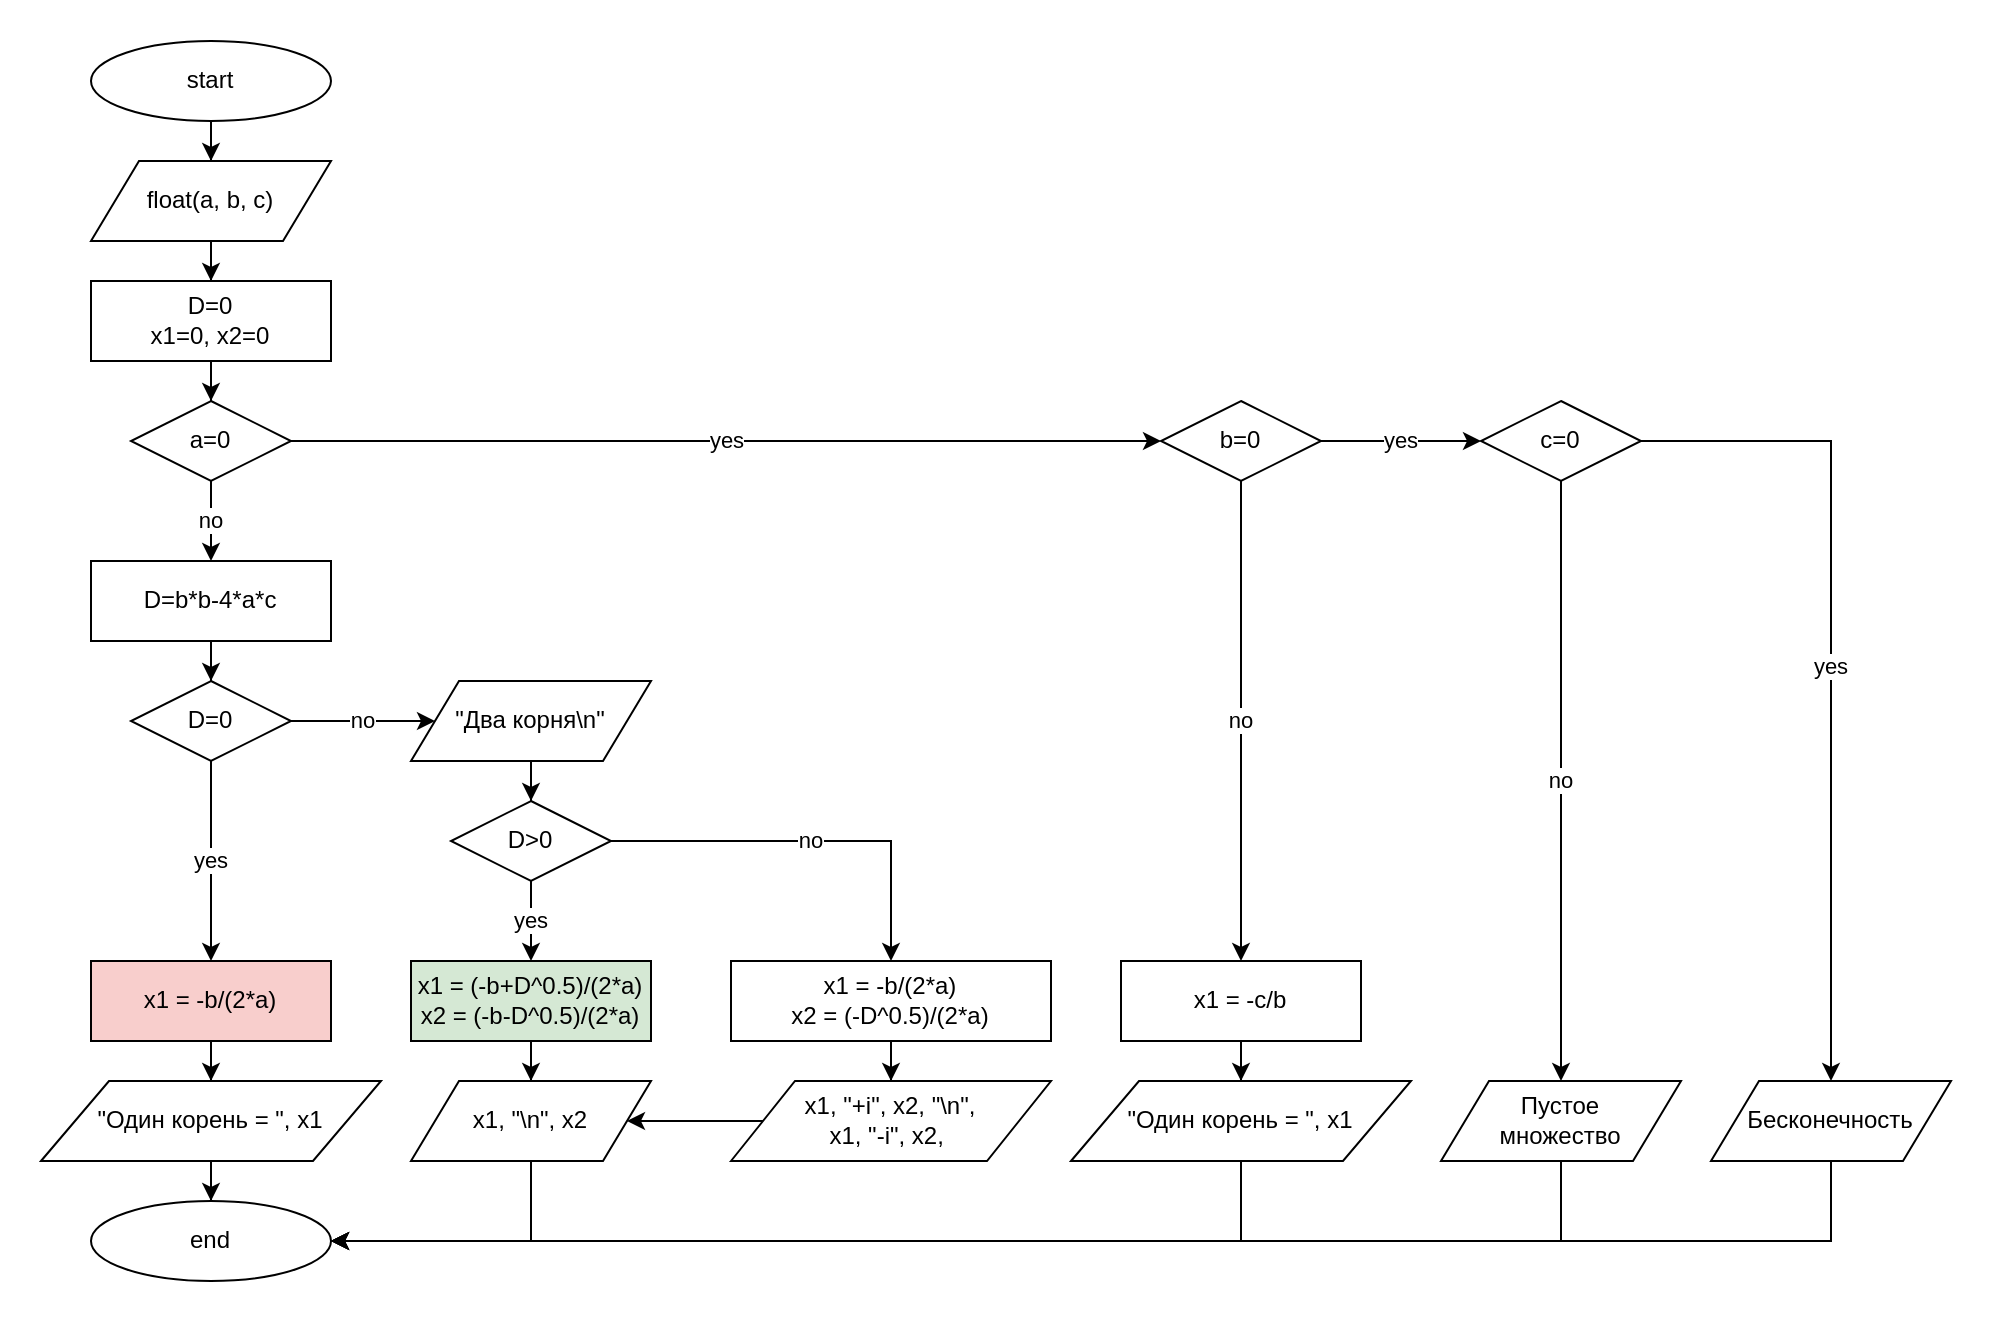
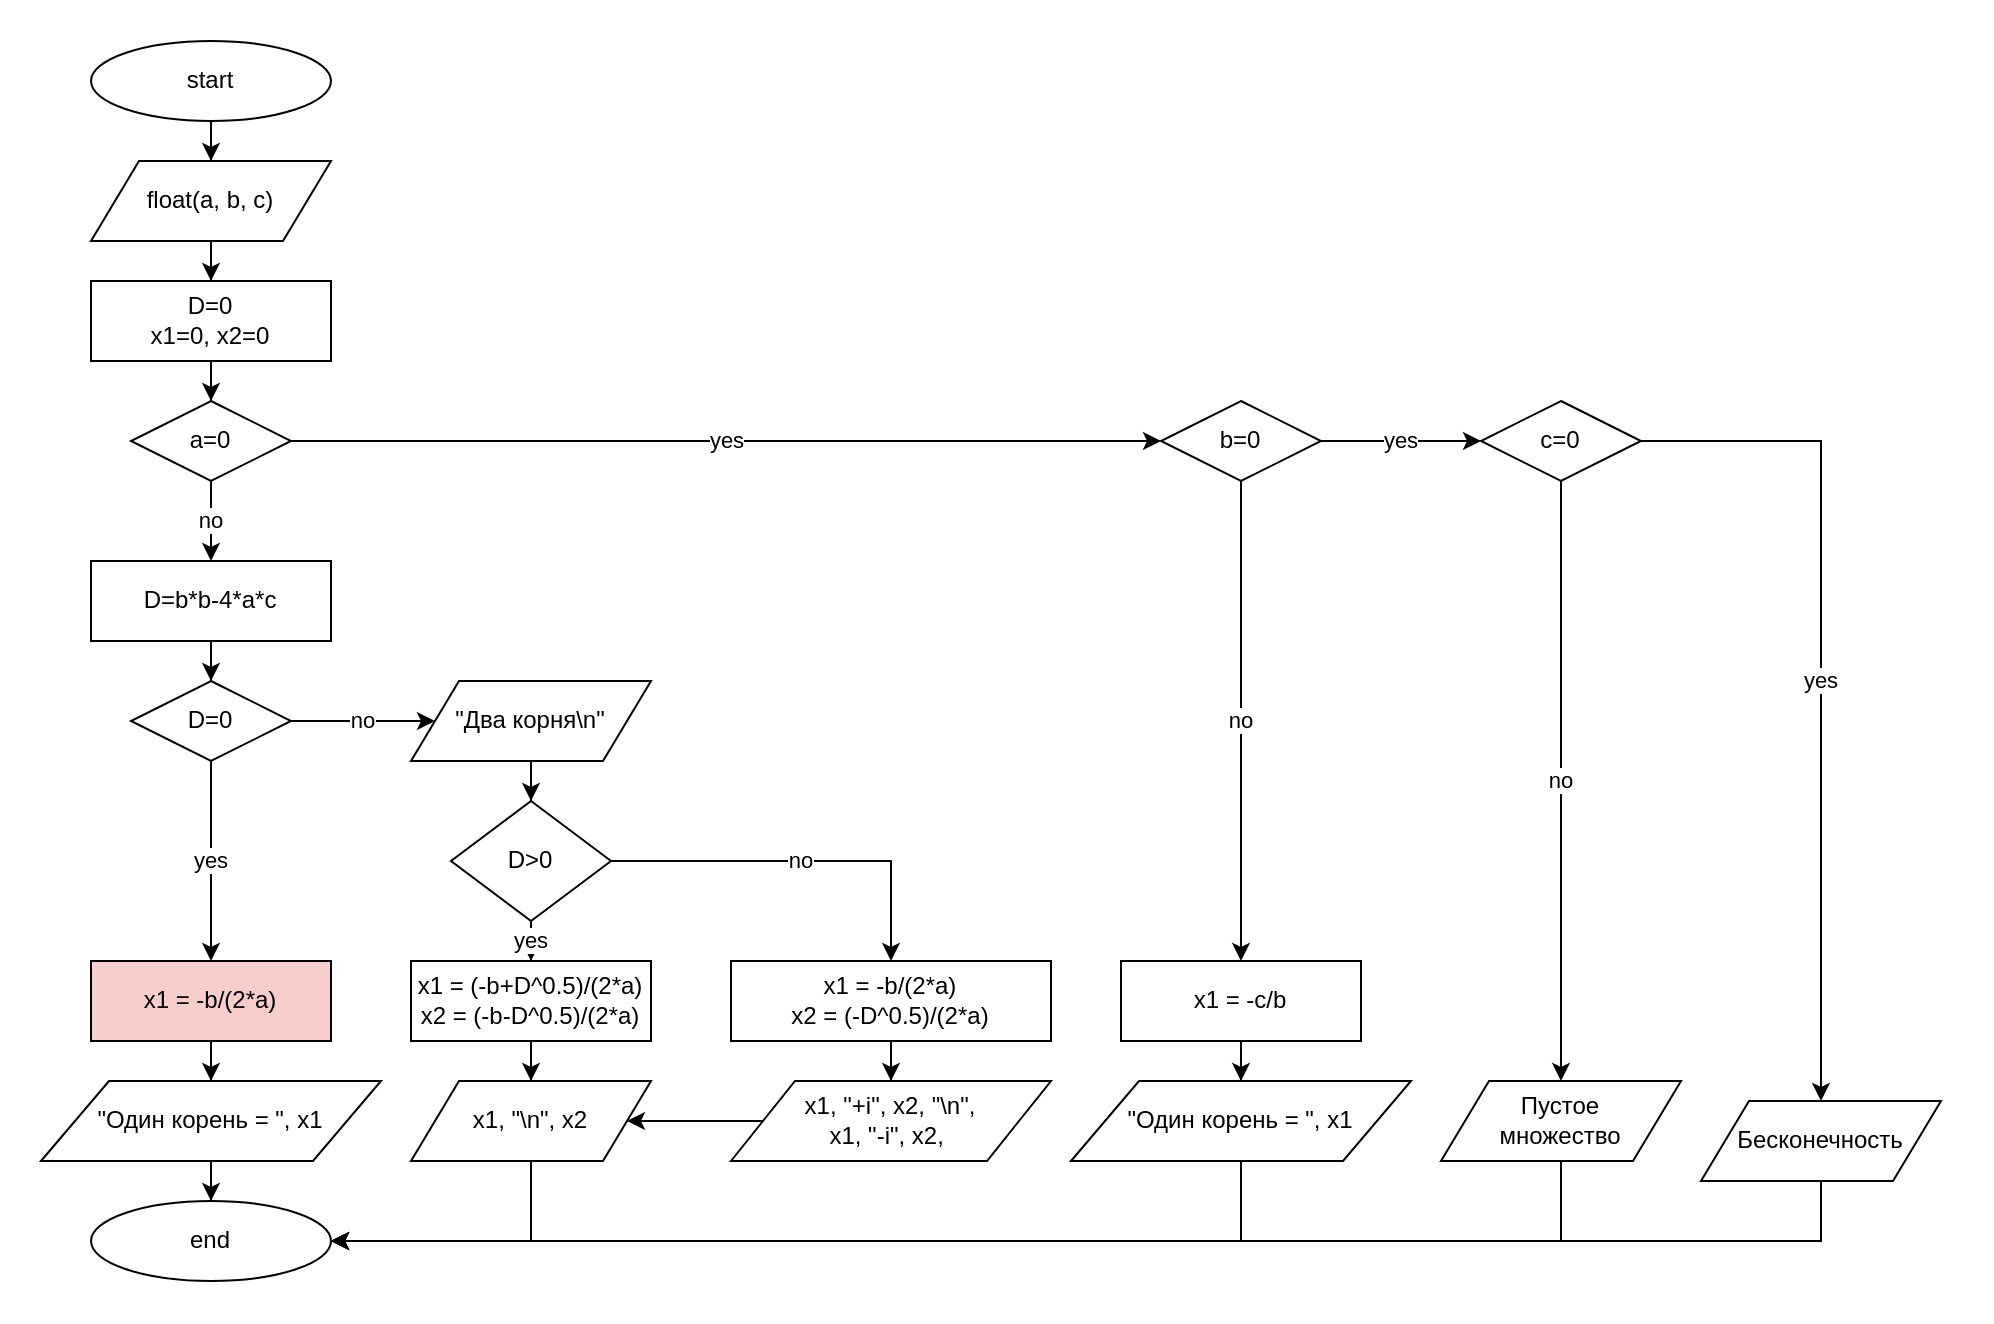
node "D>0": size 160x80 -> 160x120
node "x1 = (-b+D^0.5)/(2*a) x2 = (-b-D^0.5)/(2*a)": fillcolor #d5e8d4 -> #ffffff
node "Бесконечность": moved (1831, 1121) -> (1821, 1141)
